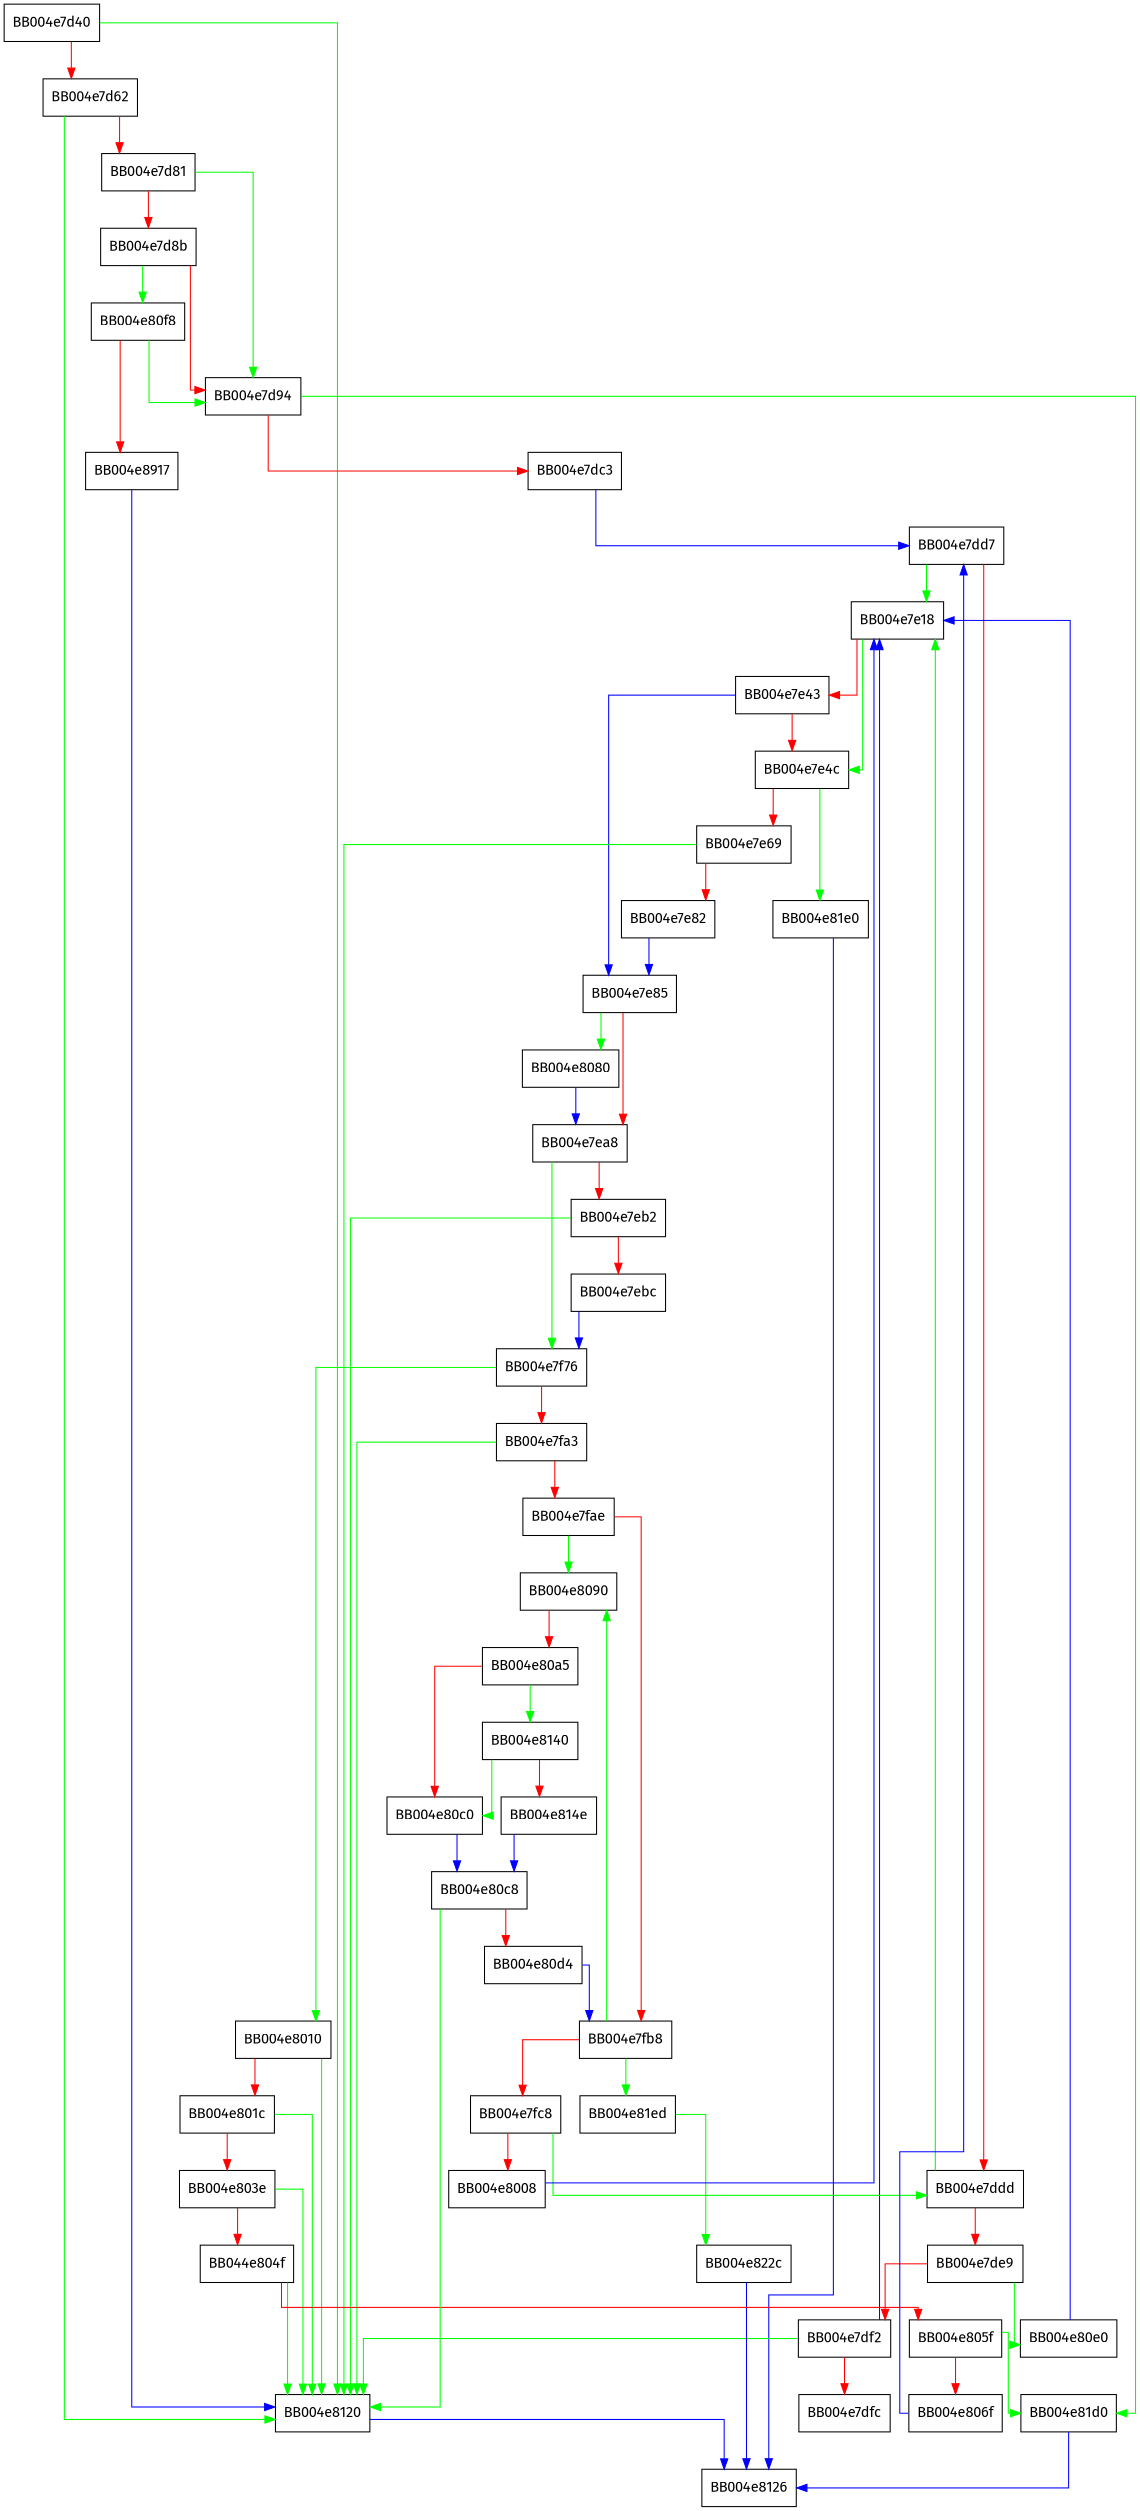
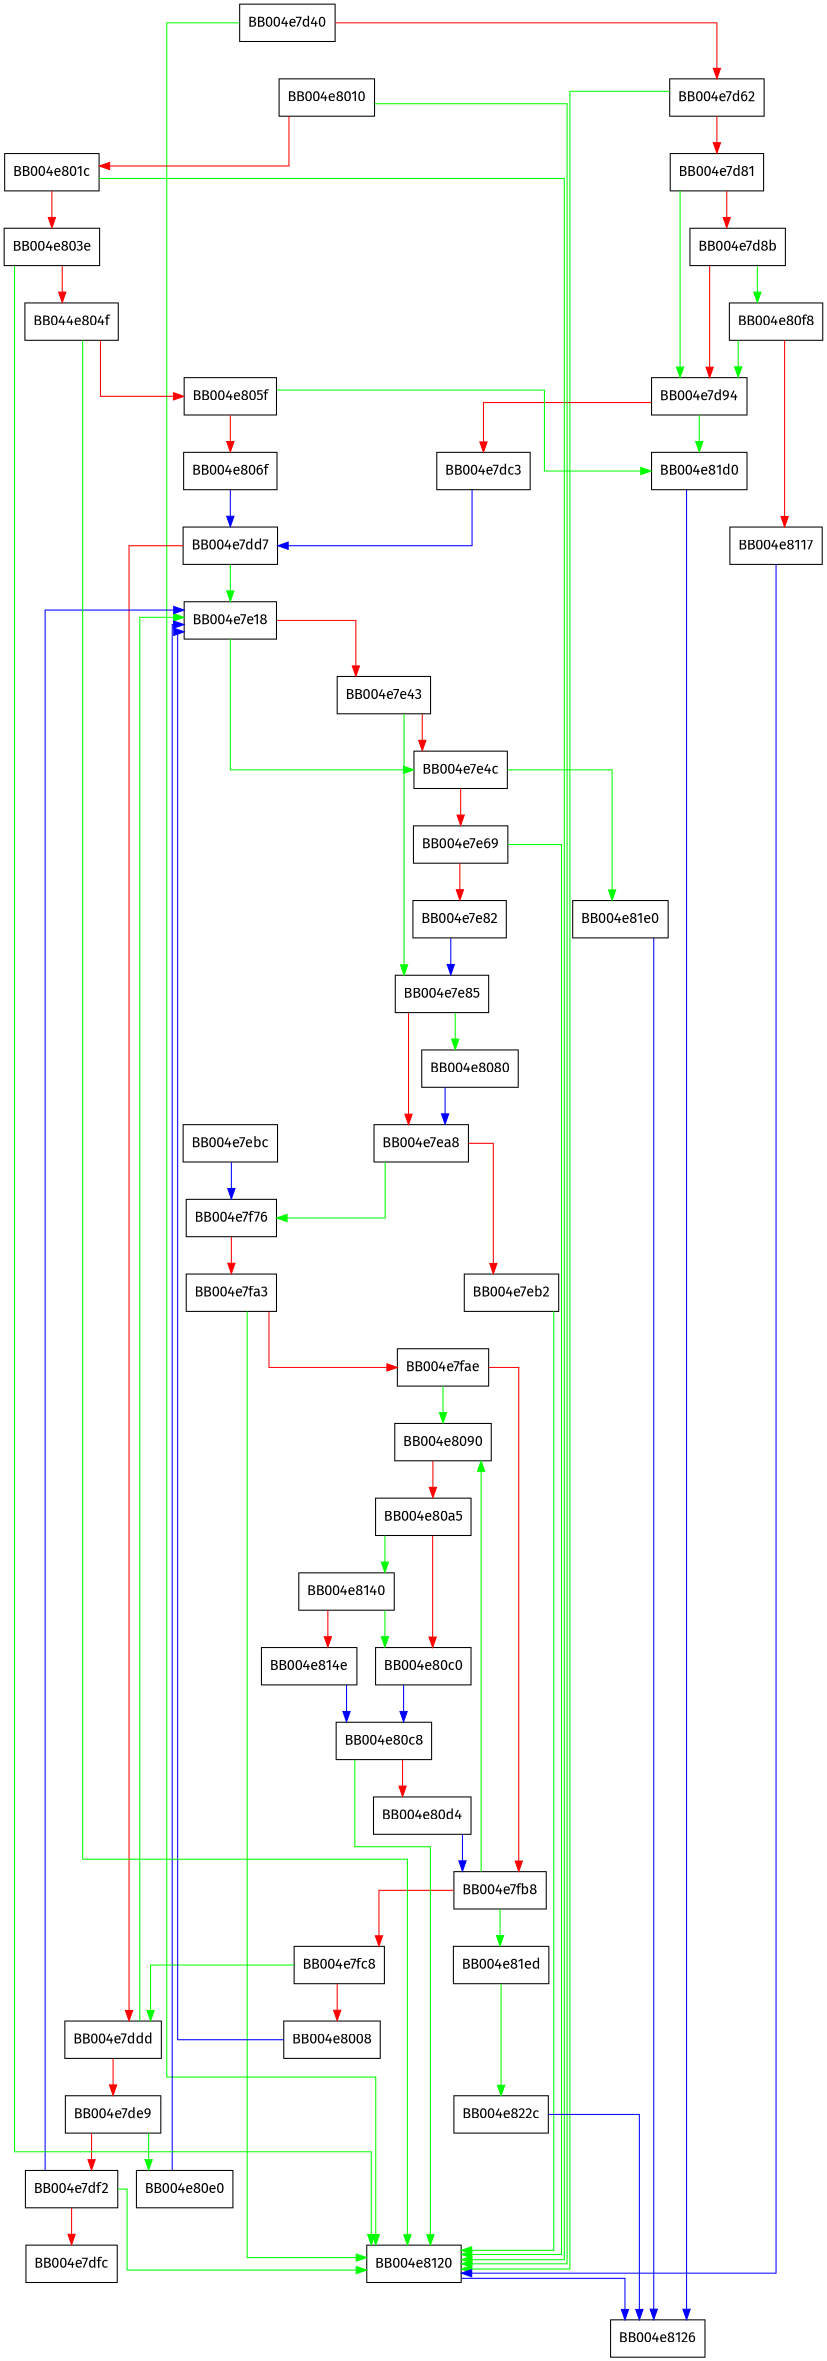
node "BB004e8917": label "BB004e8917" -> "BB004e8117"
edge "BB004e7e43" -> "BB004e7e85": color blue -> green
edge "BB004e7eb2" -> "BB004e7ebc": removed
edge "BB004e7f76" -> "BB004e8010": removed
